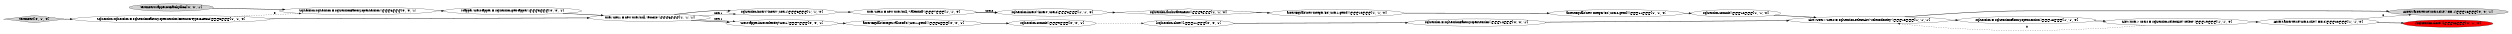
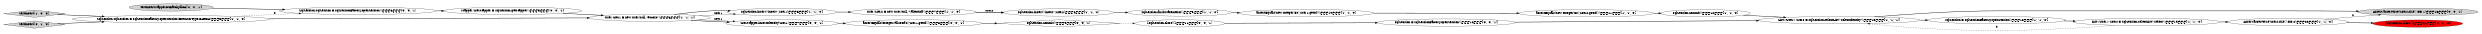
node "sqlSession.flushStatements()@@@9@@@['1', '1', '0']": shape diamond -> ellipse
node "testInsert['1', '0', '0']": added
node "sqlSession.commit()@@@9@@@['0', '0', '1']": shape ellipse -> diamond
